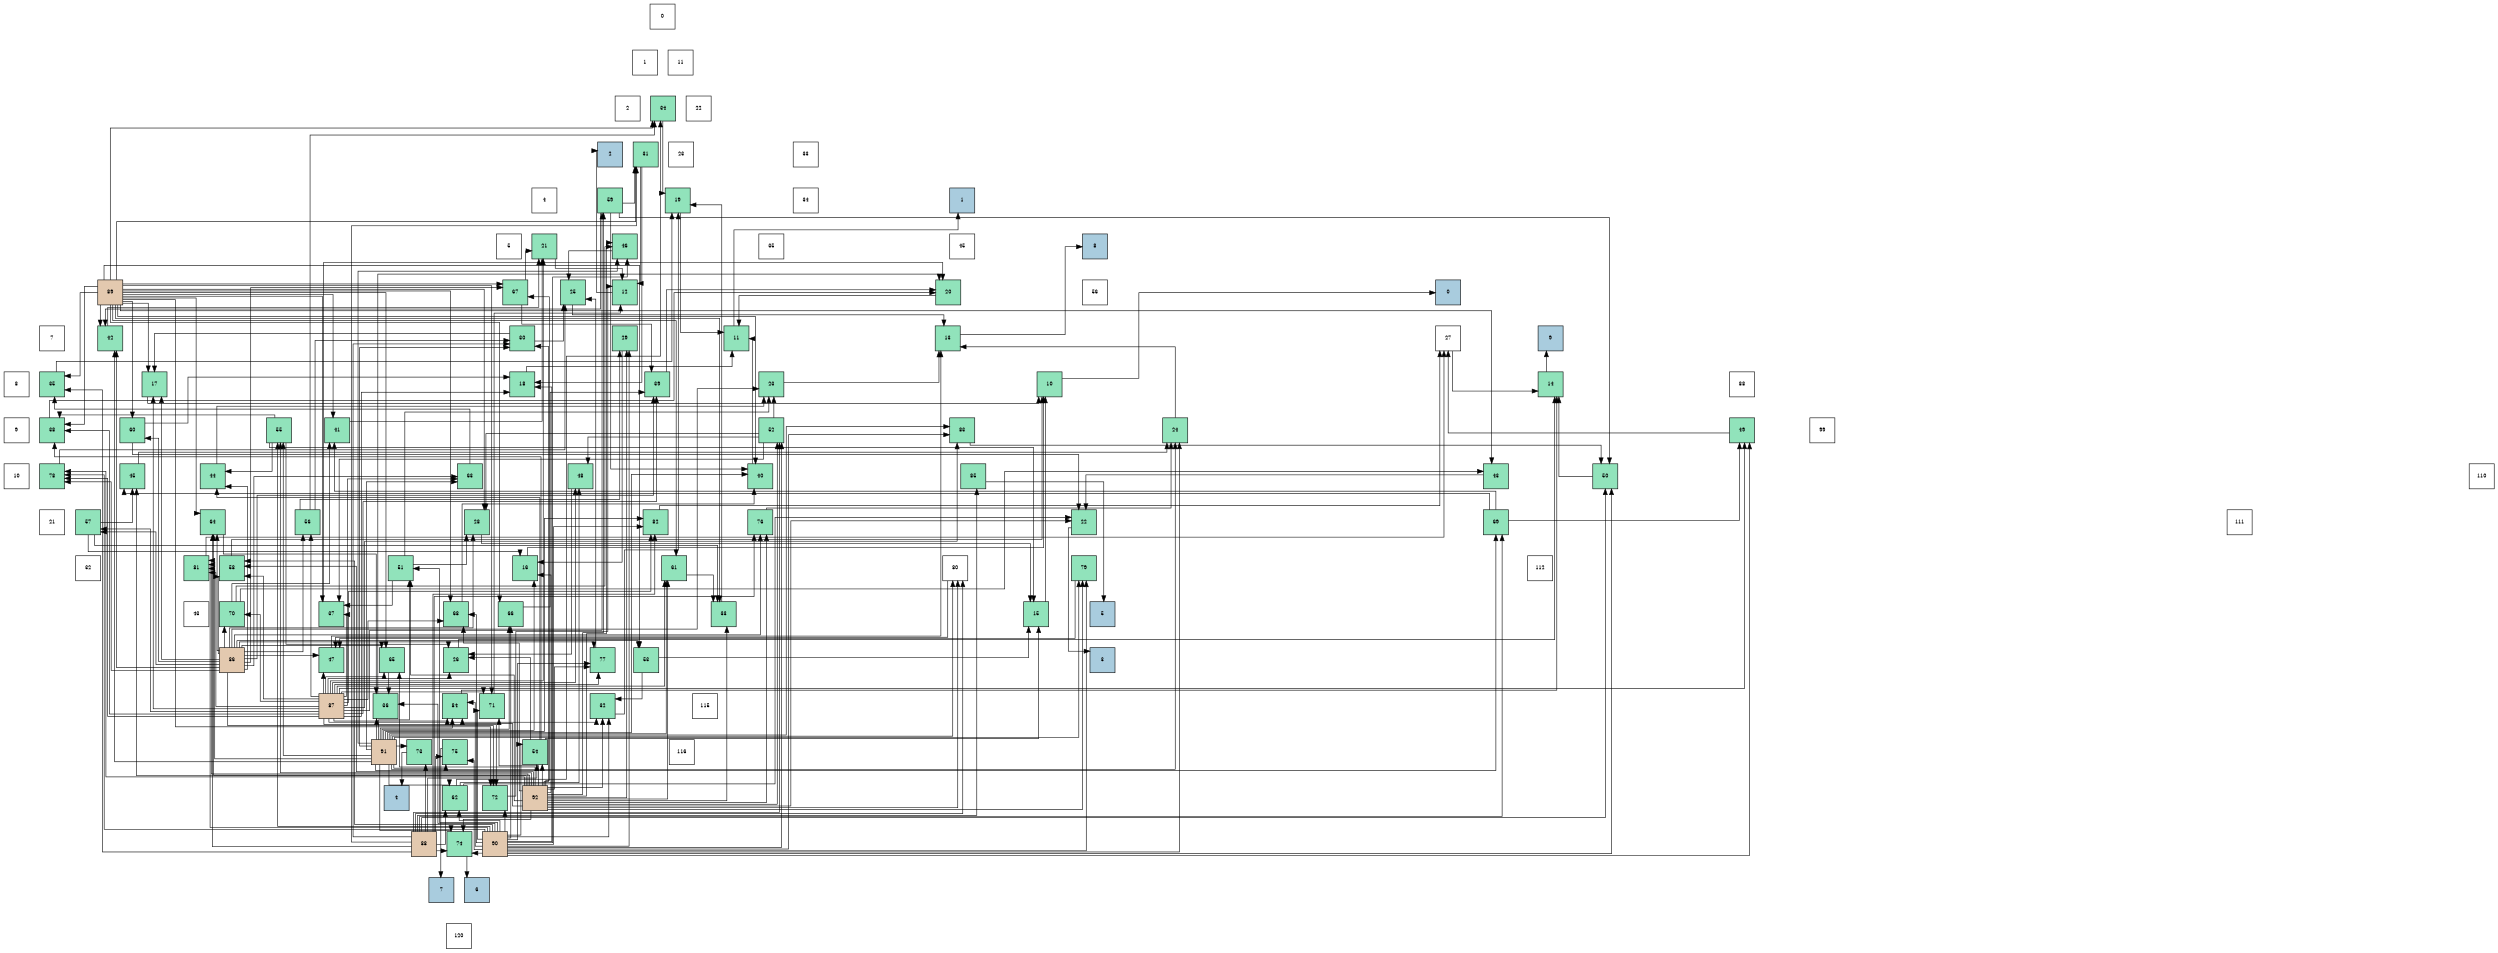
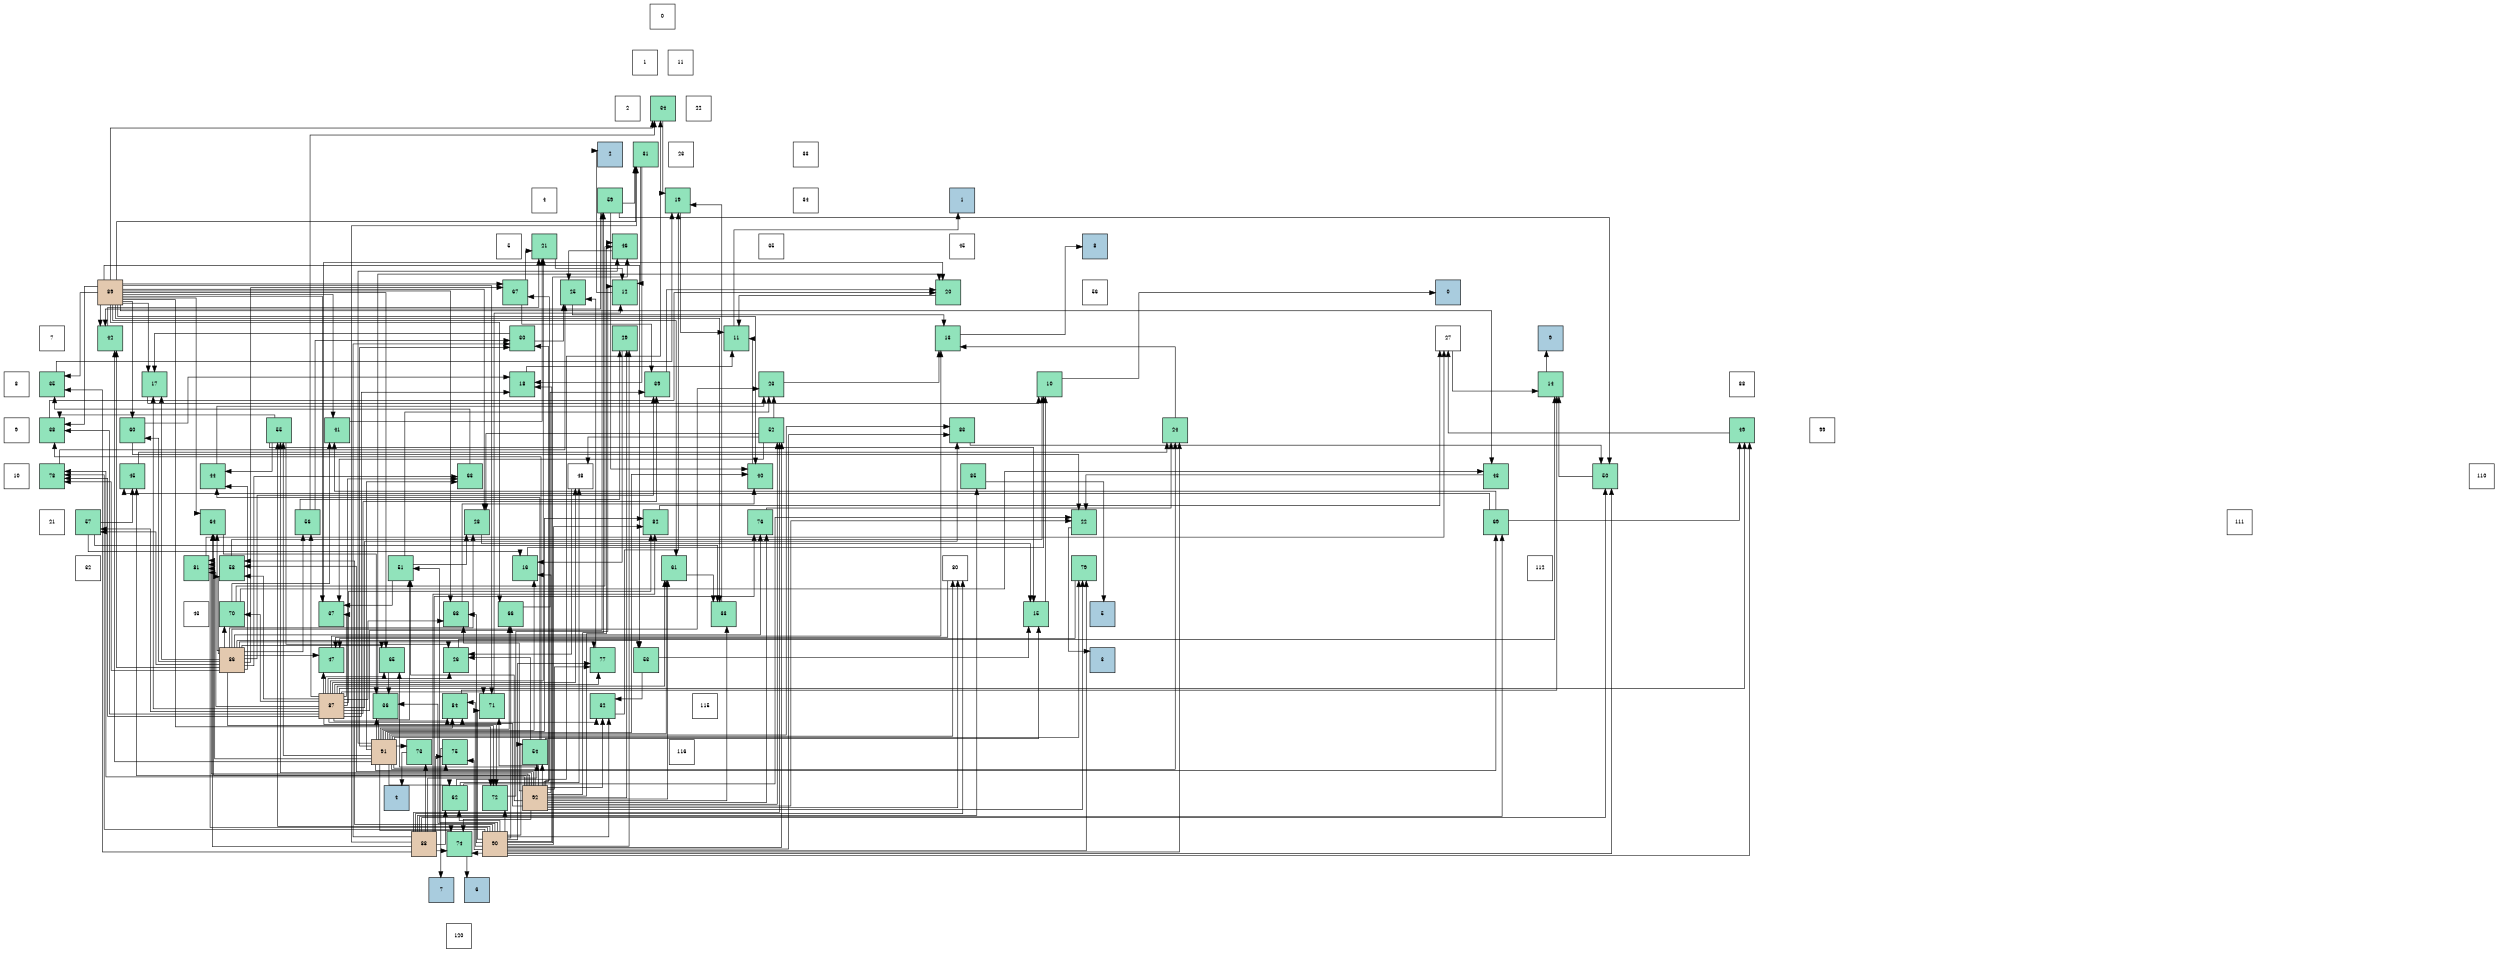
node "48": fillcolor #91e3bb -> #ffffff
